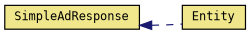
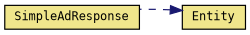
edge "Entity" -> "SimpleAdResponse": reversed
